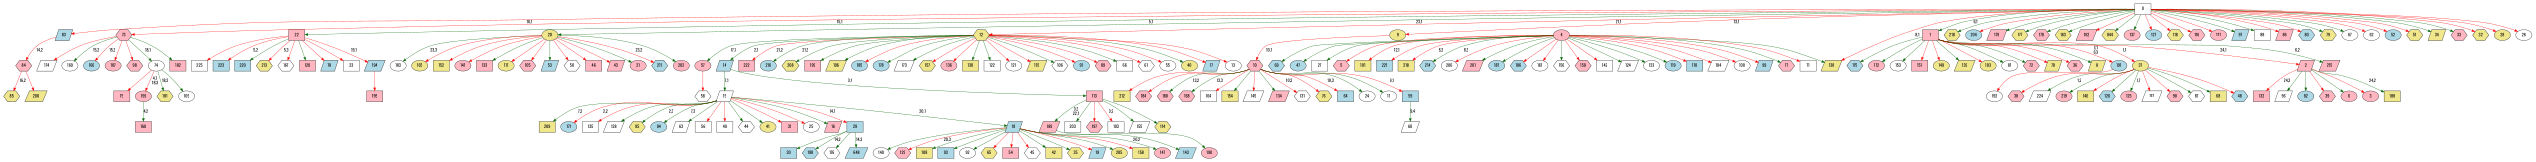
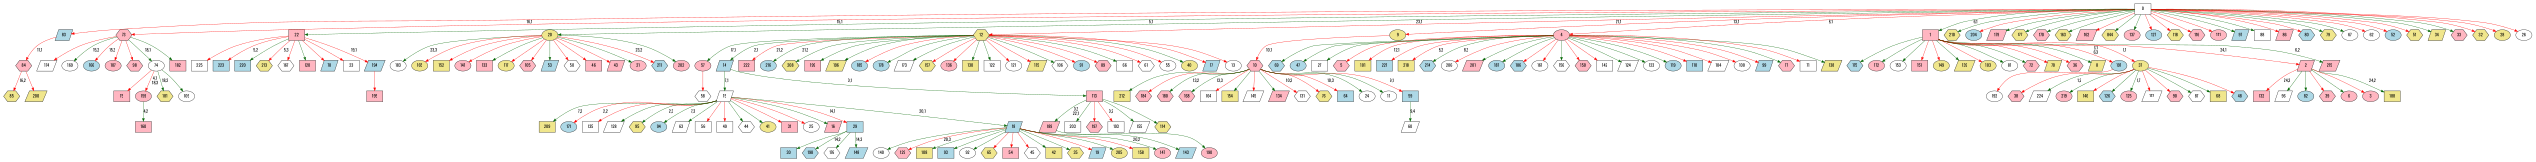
edge "0" -> "138": now "0" -> "4"
edge "83" -> "84": label "14,2" -> "11,1"
edge "10" -> "212": color red -> darkgreen
node "648": label "648" -> "148"
